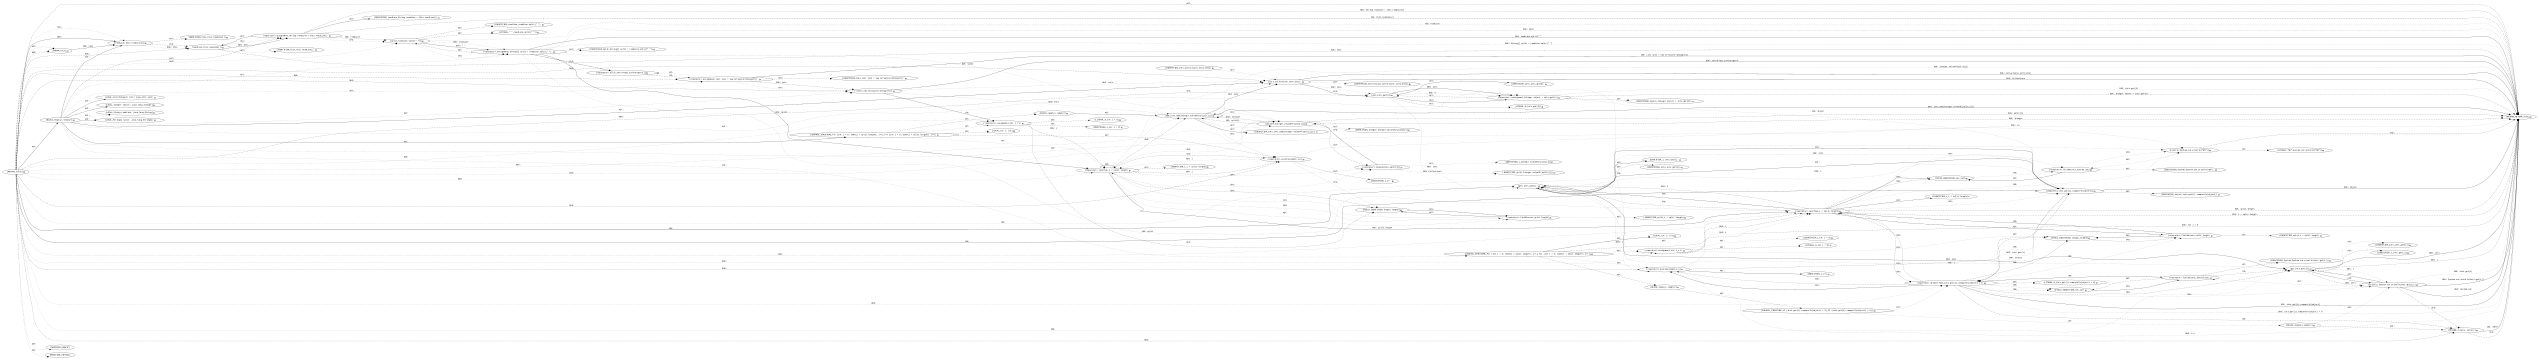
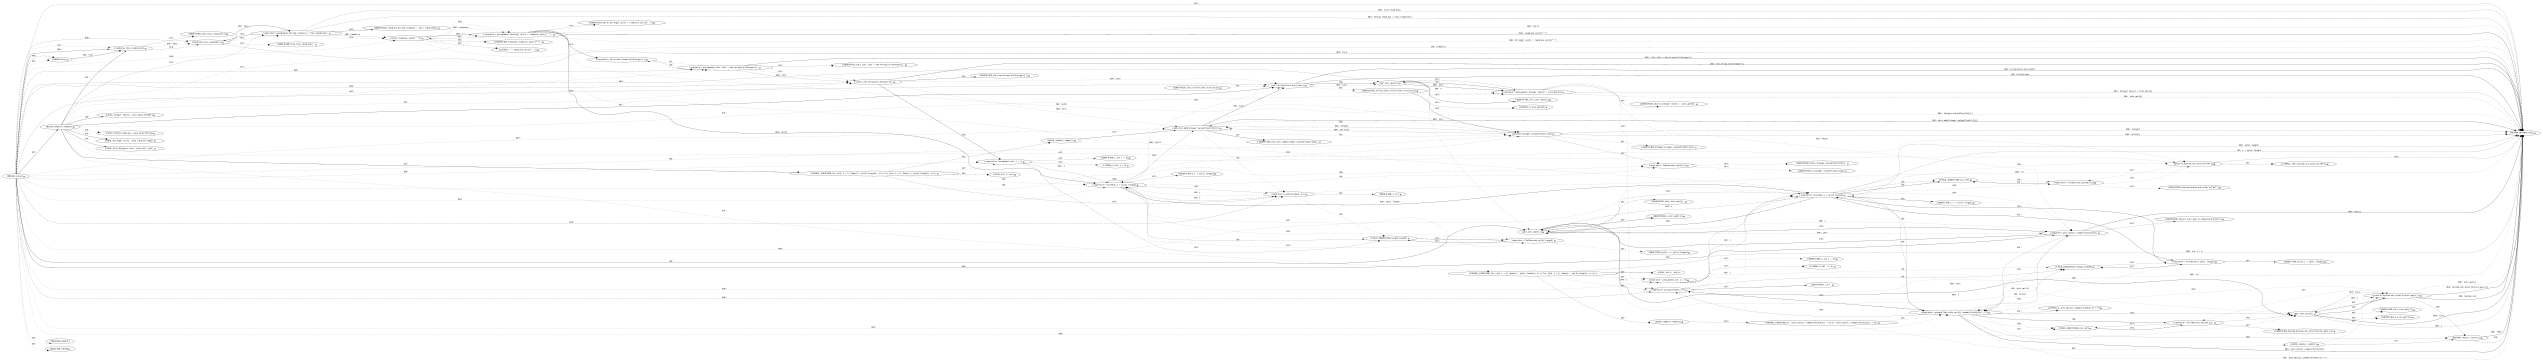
node "(IDENTIFIER,ints,new ArrayList<Integer>())": added
edge "(<operator>.indexAccess,split[i])" -> "(valueOf,Integer.valueOf(split[i]))": now "(IDENTIFIER,Collections,Collections.sort(ints))" -> "(valueOf,Integer.valueOf(split[i]))"
edge "(<operator>.indexAccess,split[i])" -> "(IDENTIFIER,split,Integer.valueOf(split[i]))": label "DDG: Collections" -> "AST: "
edge "(METHOD,solve)" -> "(RETURN,return;,return;)": removed, label "DDG:"
